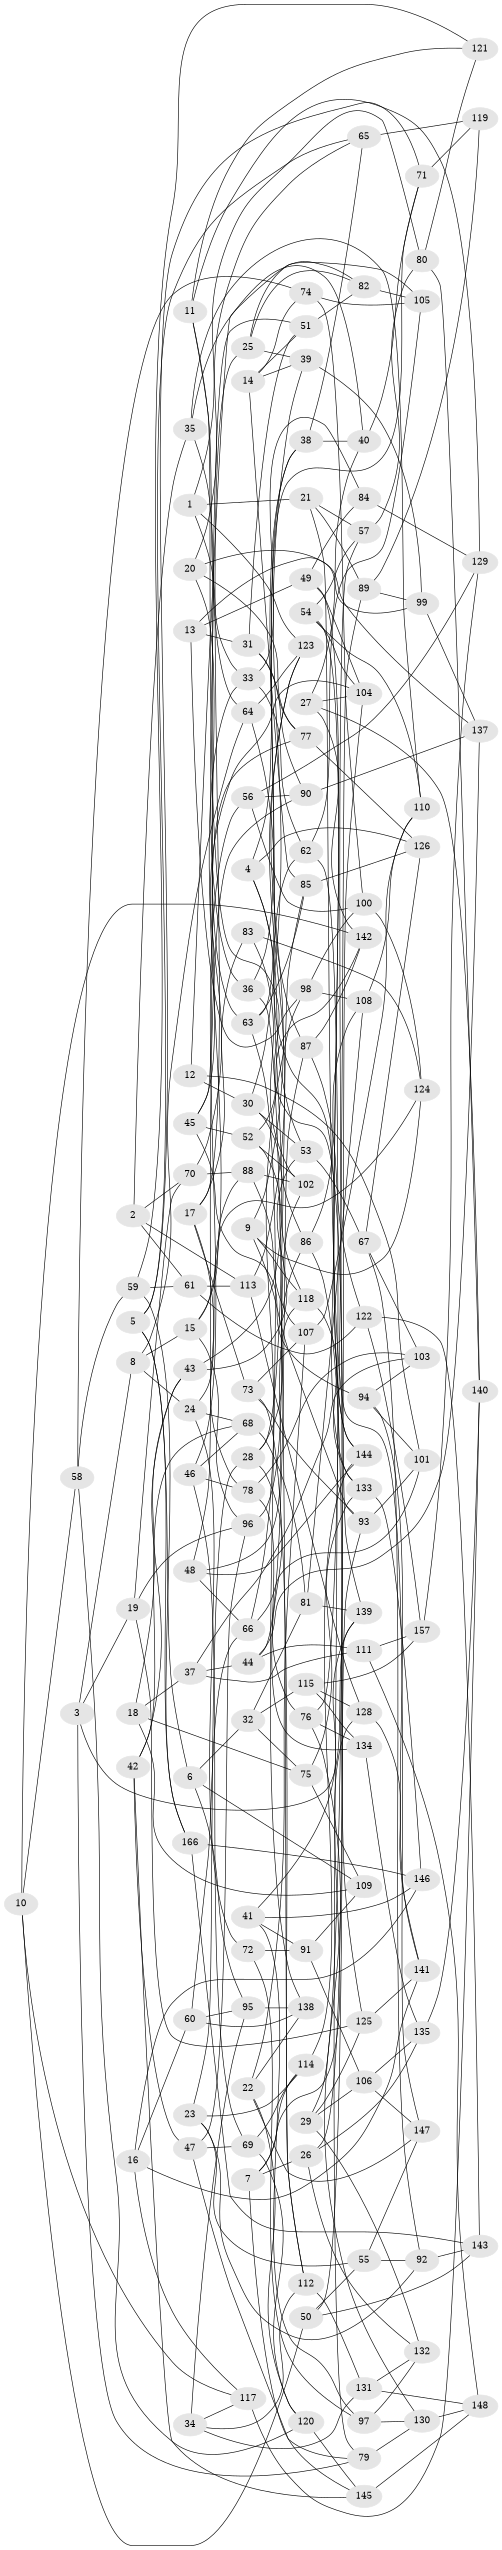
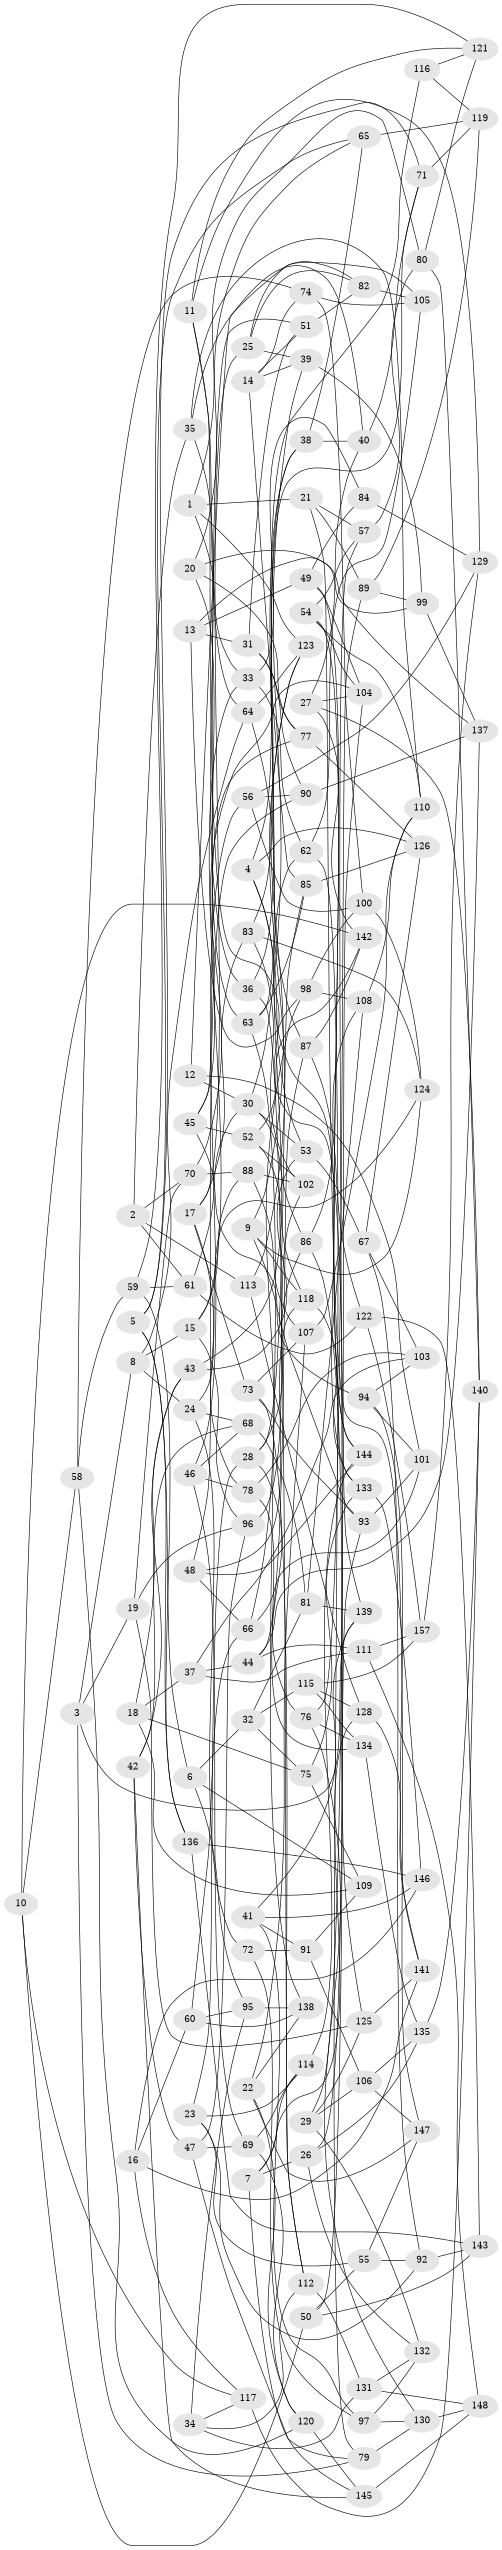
node "116": added
edge "61" -- "113": now "61" -- "30"
node "166": label "166" -> "136"
